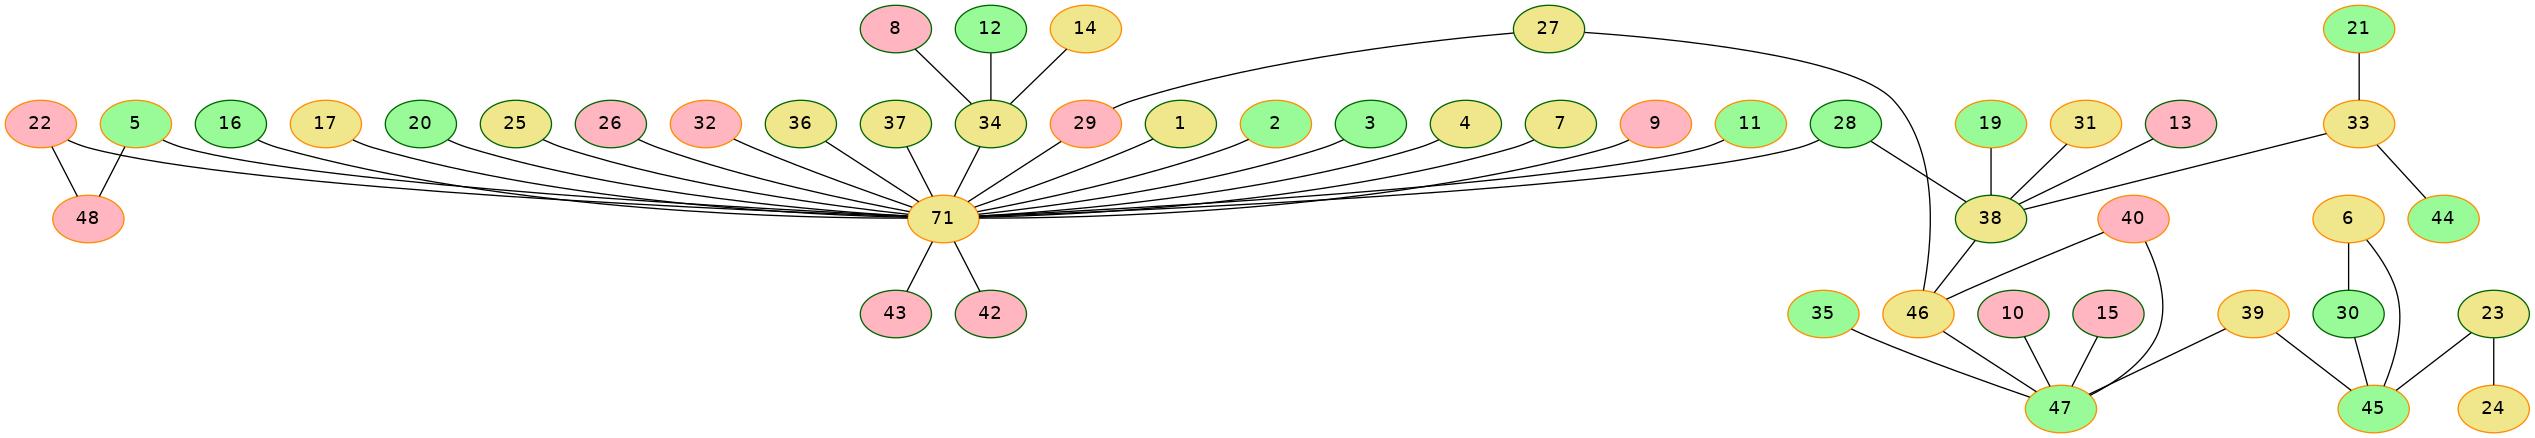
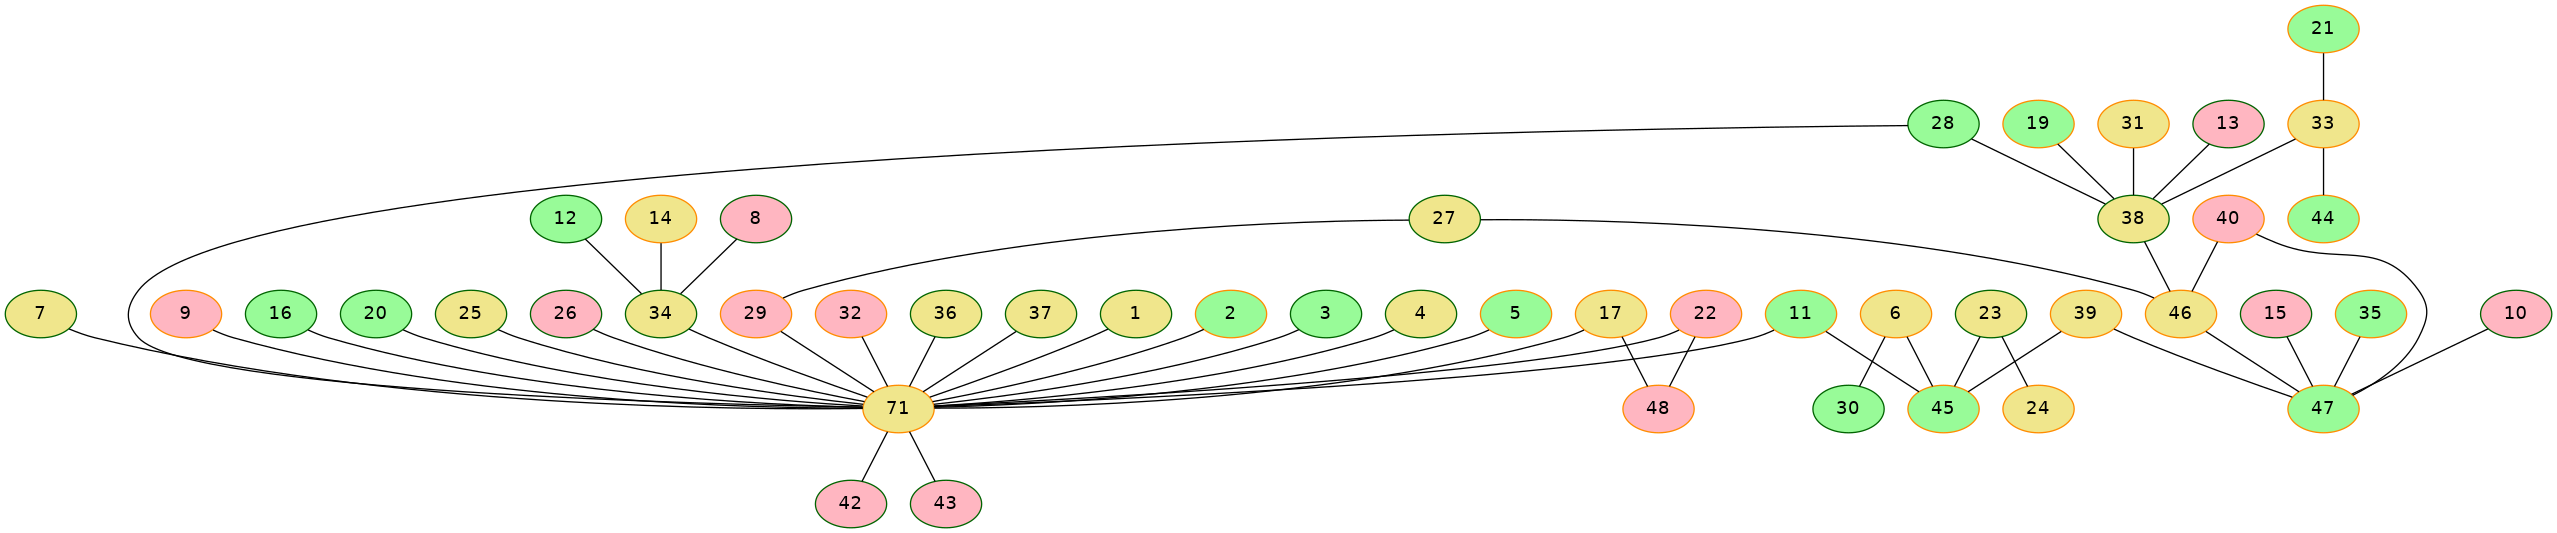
edge "5" -- "48": now "17" -- "48"
edge "30" -- "45": now "11" -- "45"
